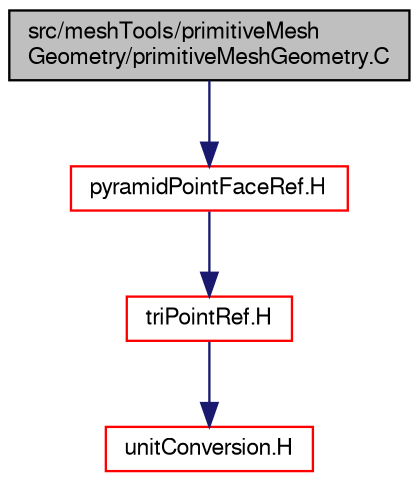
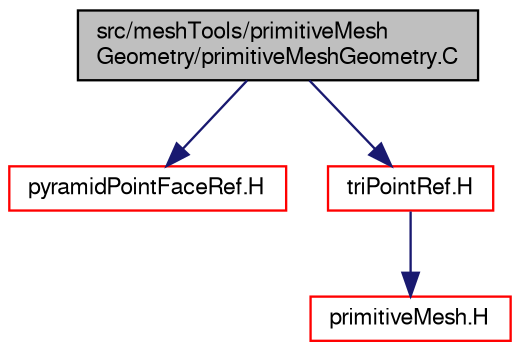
edge "pyramidPointFaceRef.H" -> "triPointRef.H": now "src/meshTools/primitiveMesh Geometry/primitiveMeshGeometry.C" -> "triPointRef.H"
node "unitConversion.H": label "unitConversion.H" -> "primitiveMesh.H"
